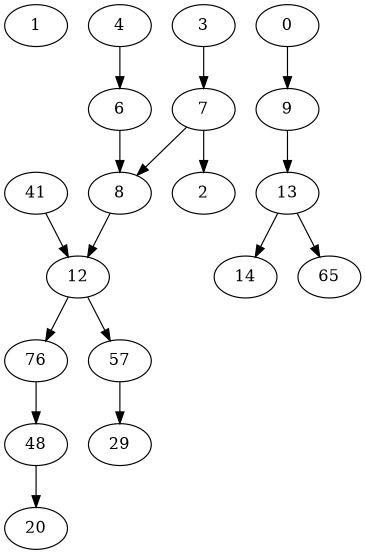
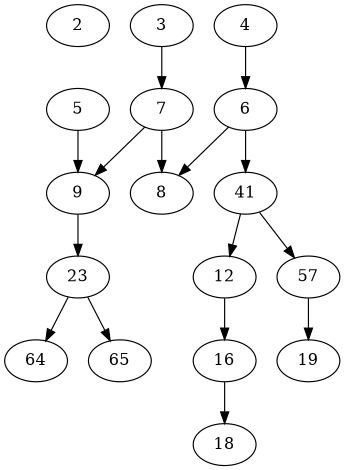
node "1": removed
node "0": label "0" -> "5"
edge "7" -> "2": now "7" -> "9"
edge "6" -> "41": added
node "13": label "13" -> "23"
edge "8" -> "12": removed
node "14": label "14" -> "64"
edge "12" -> "57": now "41" -> "57"
node "76": label "76" -> "16"
node "48": label "48" -> "18"
node "29": label "29" -> "19"
node "20": removed
